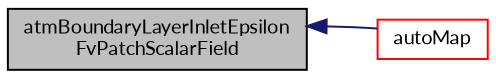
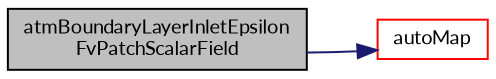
edge "autoMap" -> "atmBoundaryLayerInletEpsilon FvPatchScalarField": reversed
